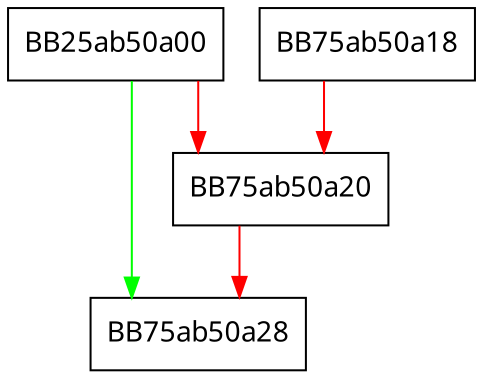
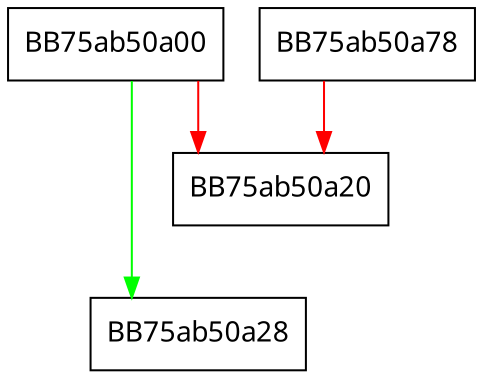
node "BB25ab50a00": label "BB25ab50a00" -> "BB75ab50a00"
node "BB75ab50a18": label "BB75ab50a18" -> "BB75ab50a78"
edge "BB75ab50a20" -> "BB75ab50a28": removed
